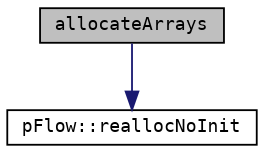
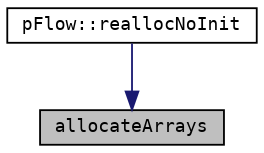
edge "allocateArrays" -> "pFlow::reallocNoInit": reversed
